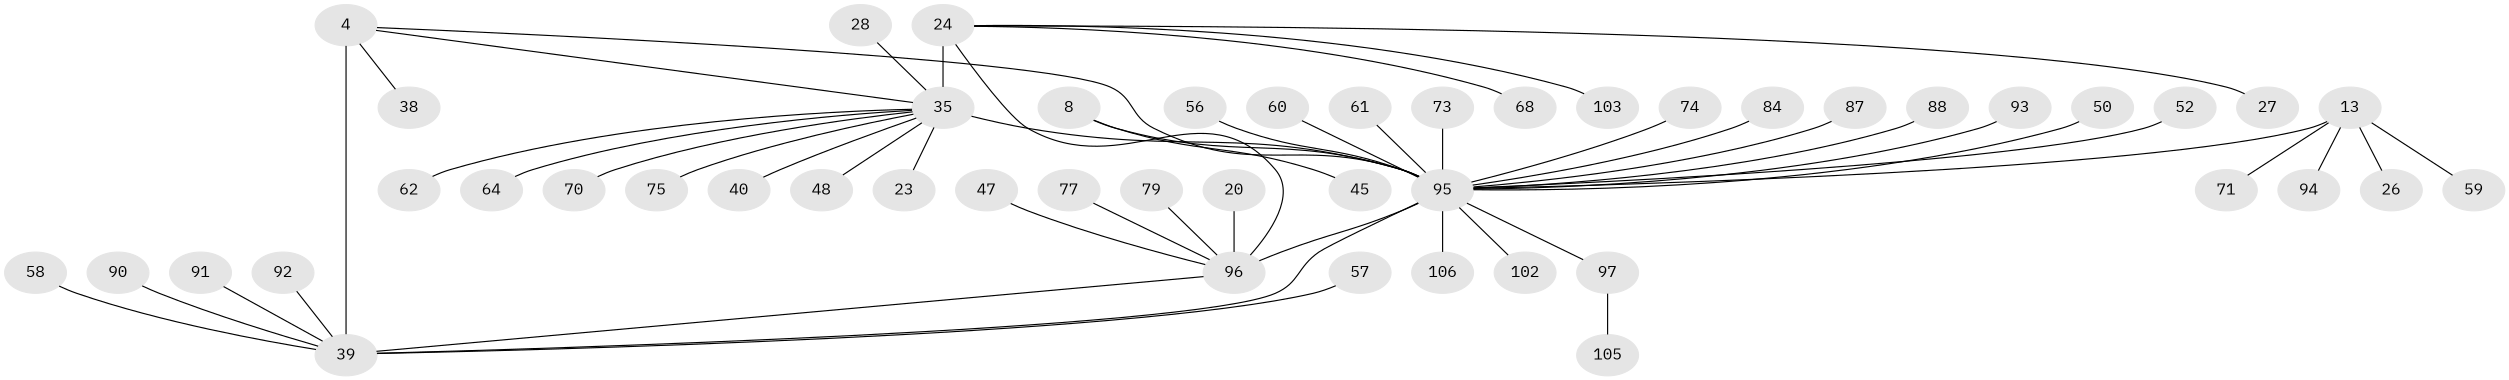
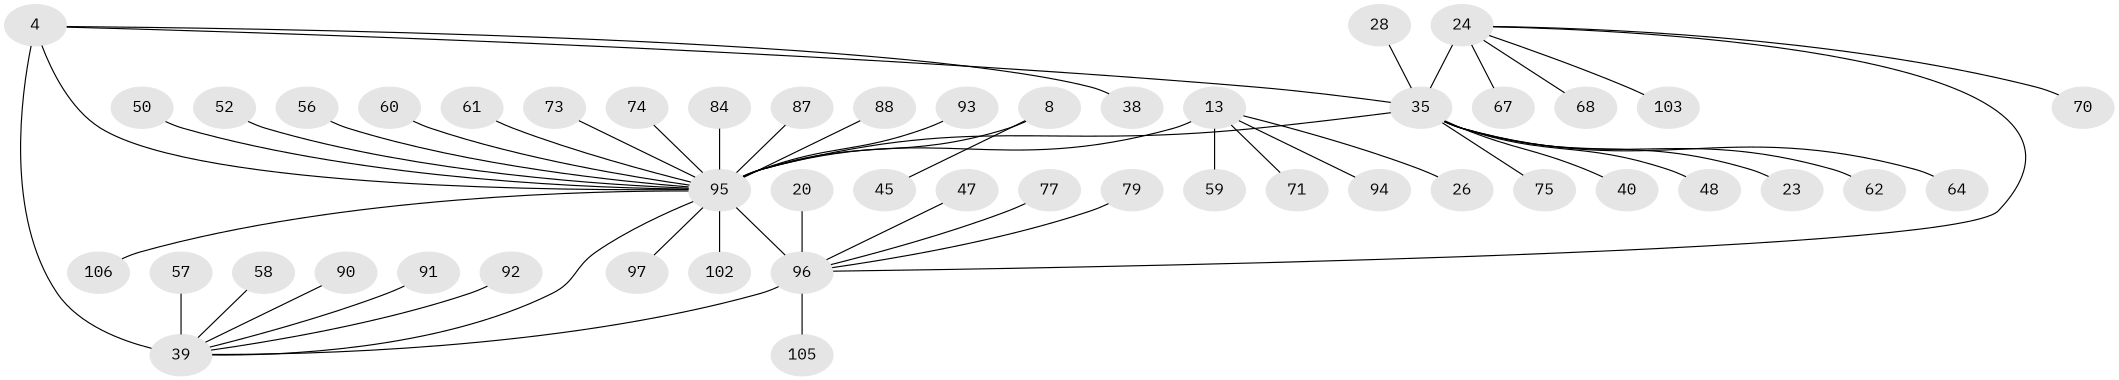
node "27": label "27" -> "67"
edge "35" -- "70": now "24" -- "70"
edge "97" -- "105": now "96" -- "105"
